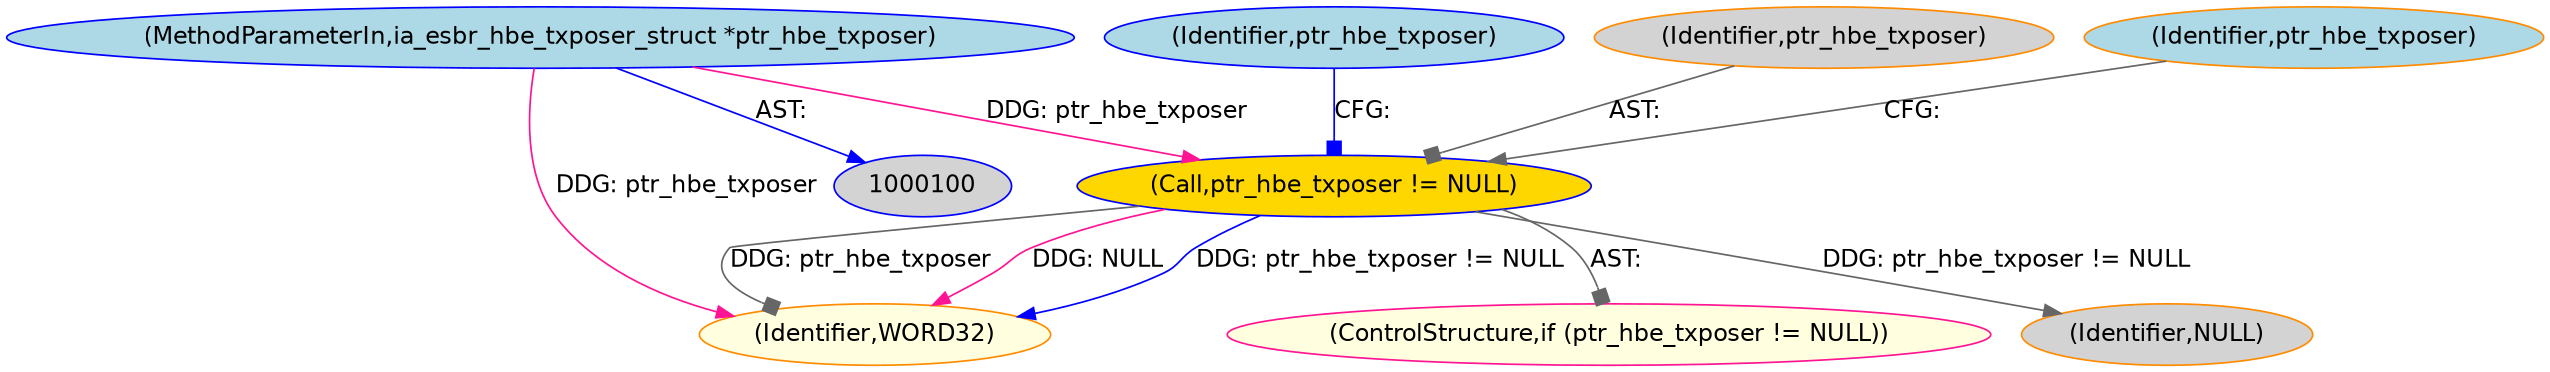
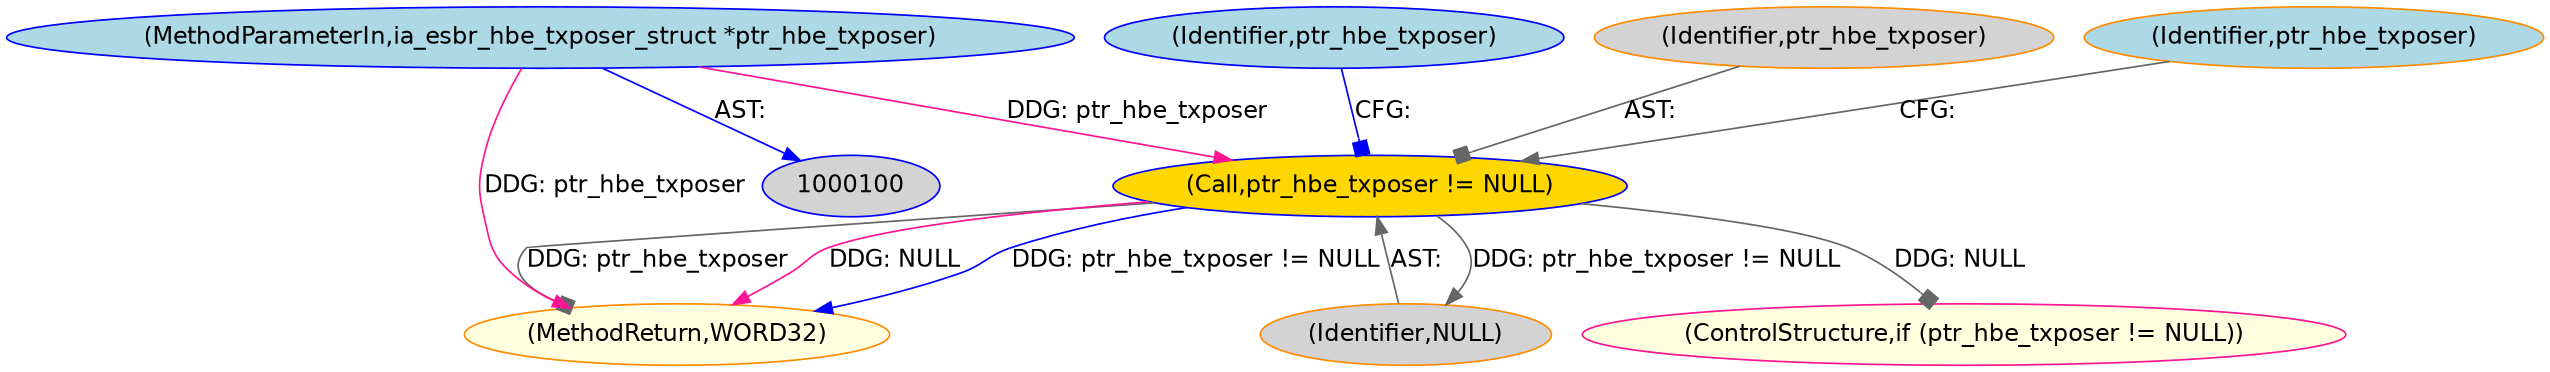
edge "(Call,ptr_hbe_txposer != NULL)" -> "(ControlStructure,if (ptr_hbe_txposer != NULL))": label "AST: " -> "DDG: NULL"
edge "(Identifier,NULL)" -> "(Call,ptr_hbe_txposer != NULL)": added, label "AST:"
node "(Identifier,WORD32)": label "(Identifier,WORD32)" -> "(MethodReturn,WORD32)"
